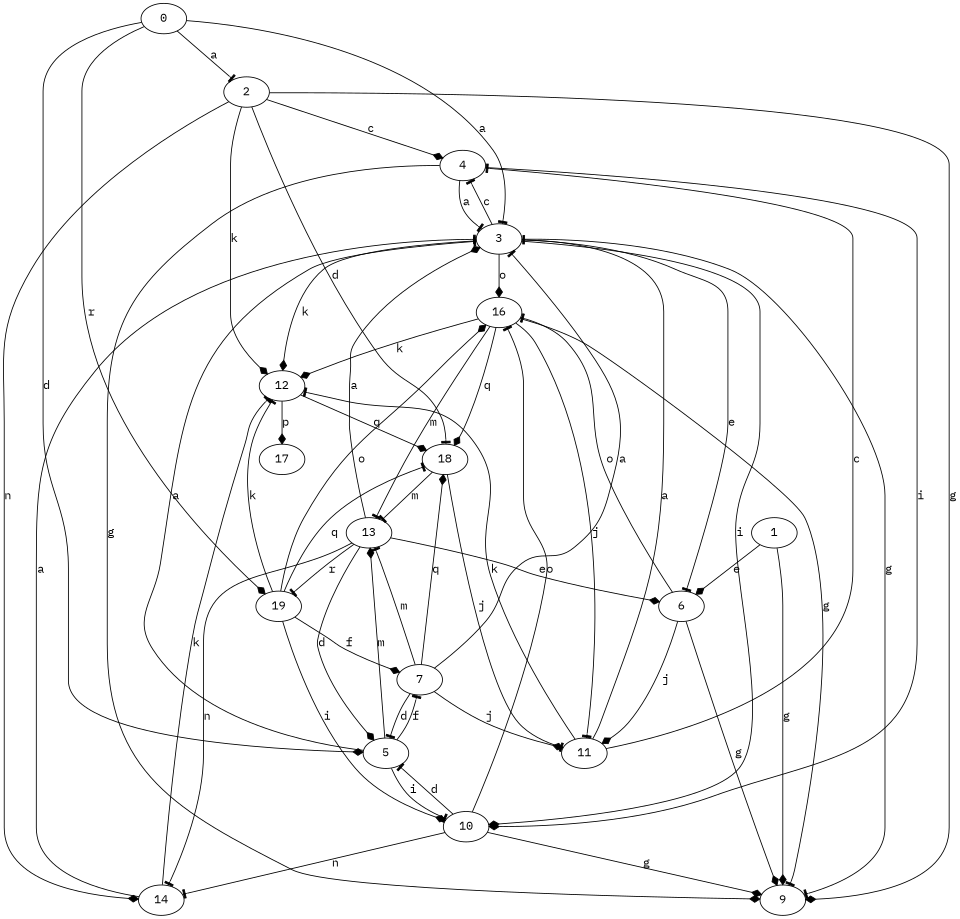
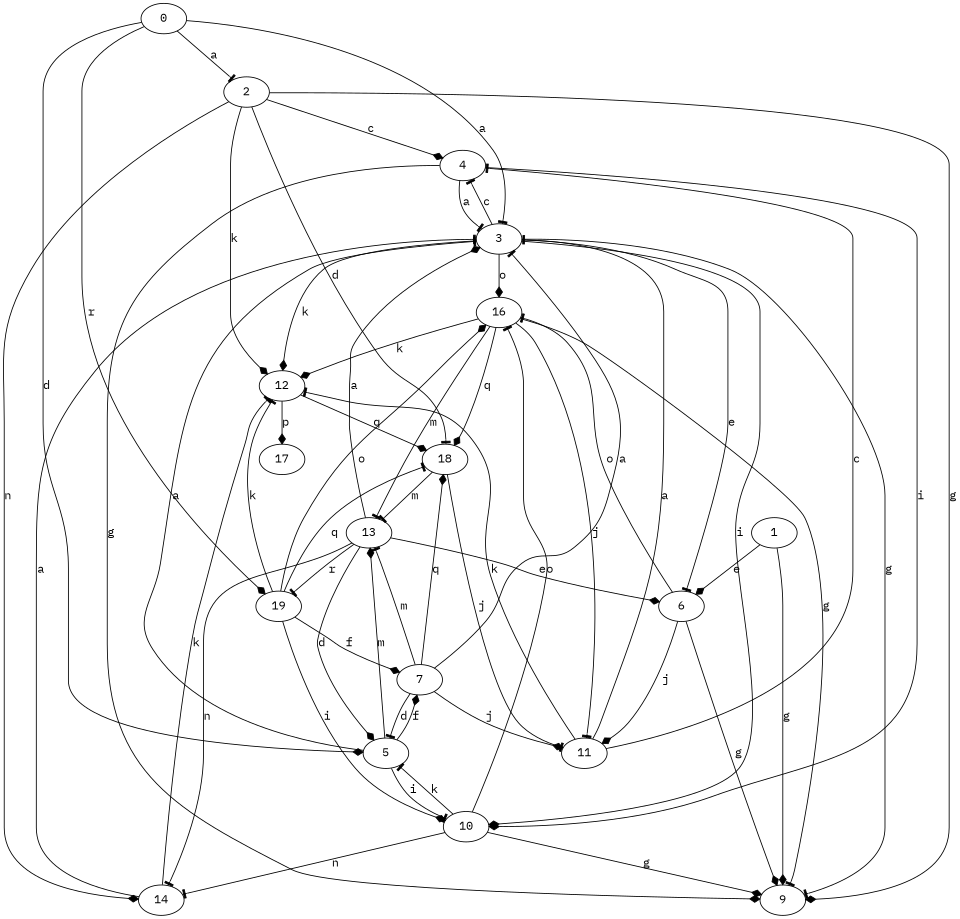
edge "5" -> "7": arrowhead tee -> diamond
edge "10" -> "5": label "d" -> "k"
